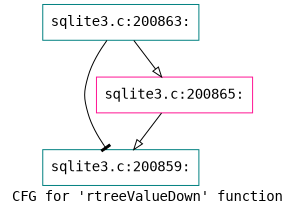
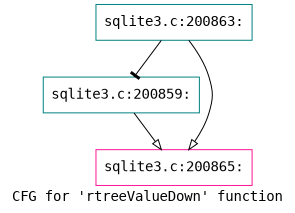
edge "sqlite3.c:200865:" -> "sqlite3.c:200859:": reversed
